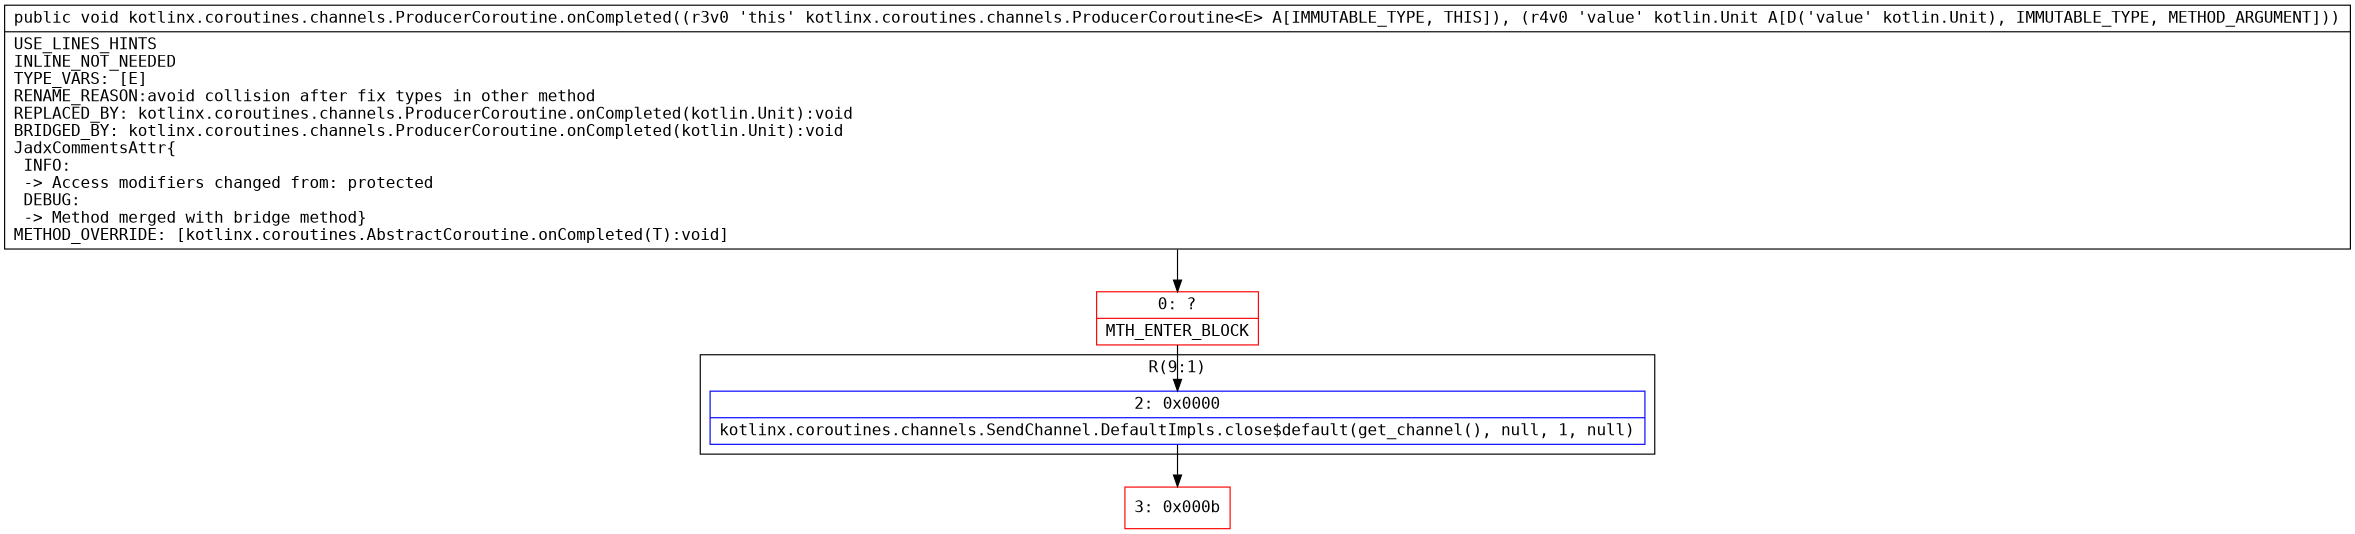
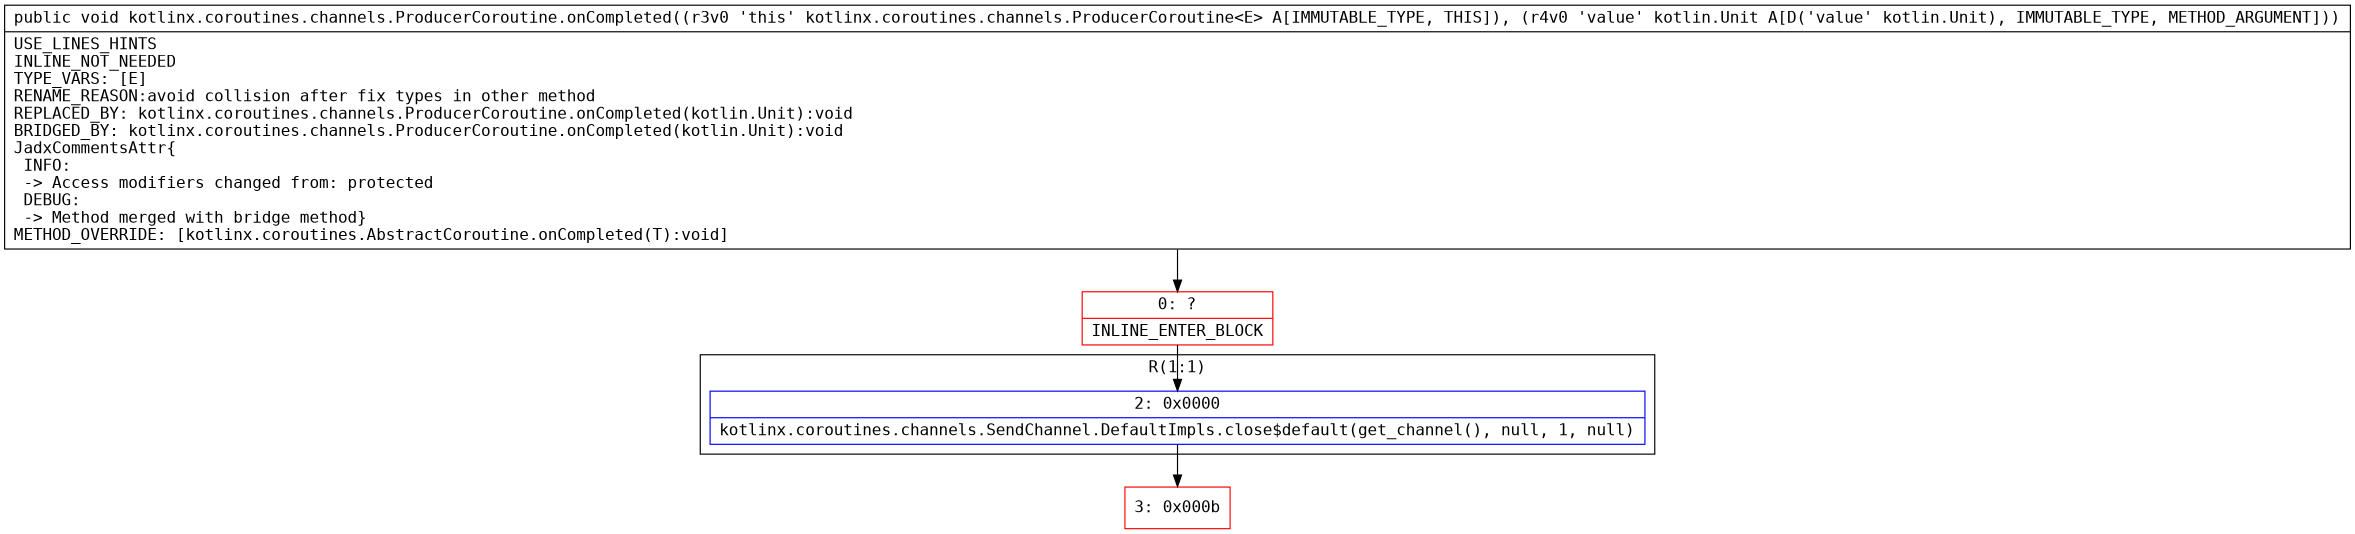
node "0: ?": text "MTH_ENTER_BLOCK" -> "INLINE_ENTER_BLOCK"
cluster "R(9:1)": label "R(9:1)" -> "R(1:1)"
